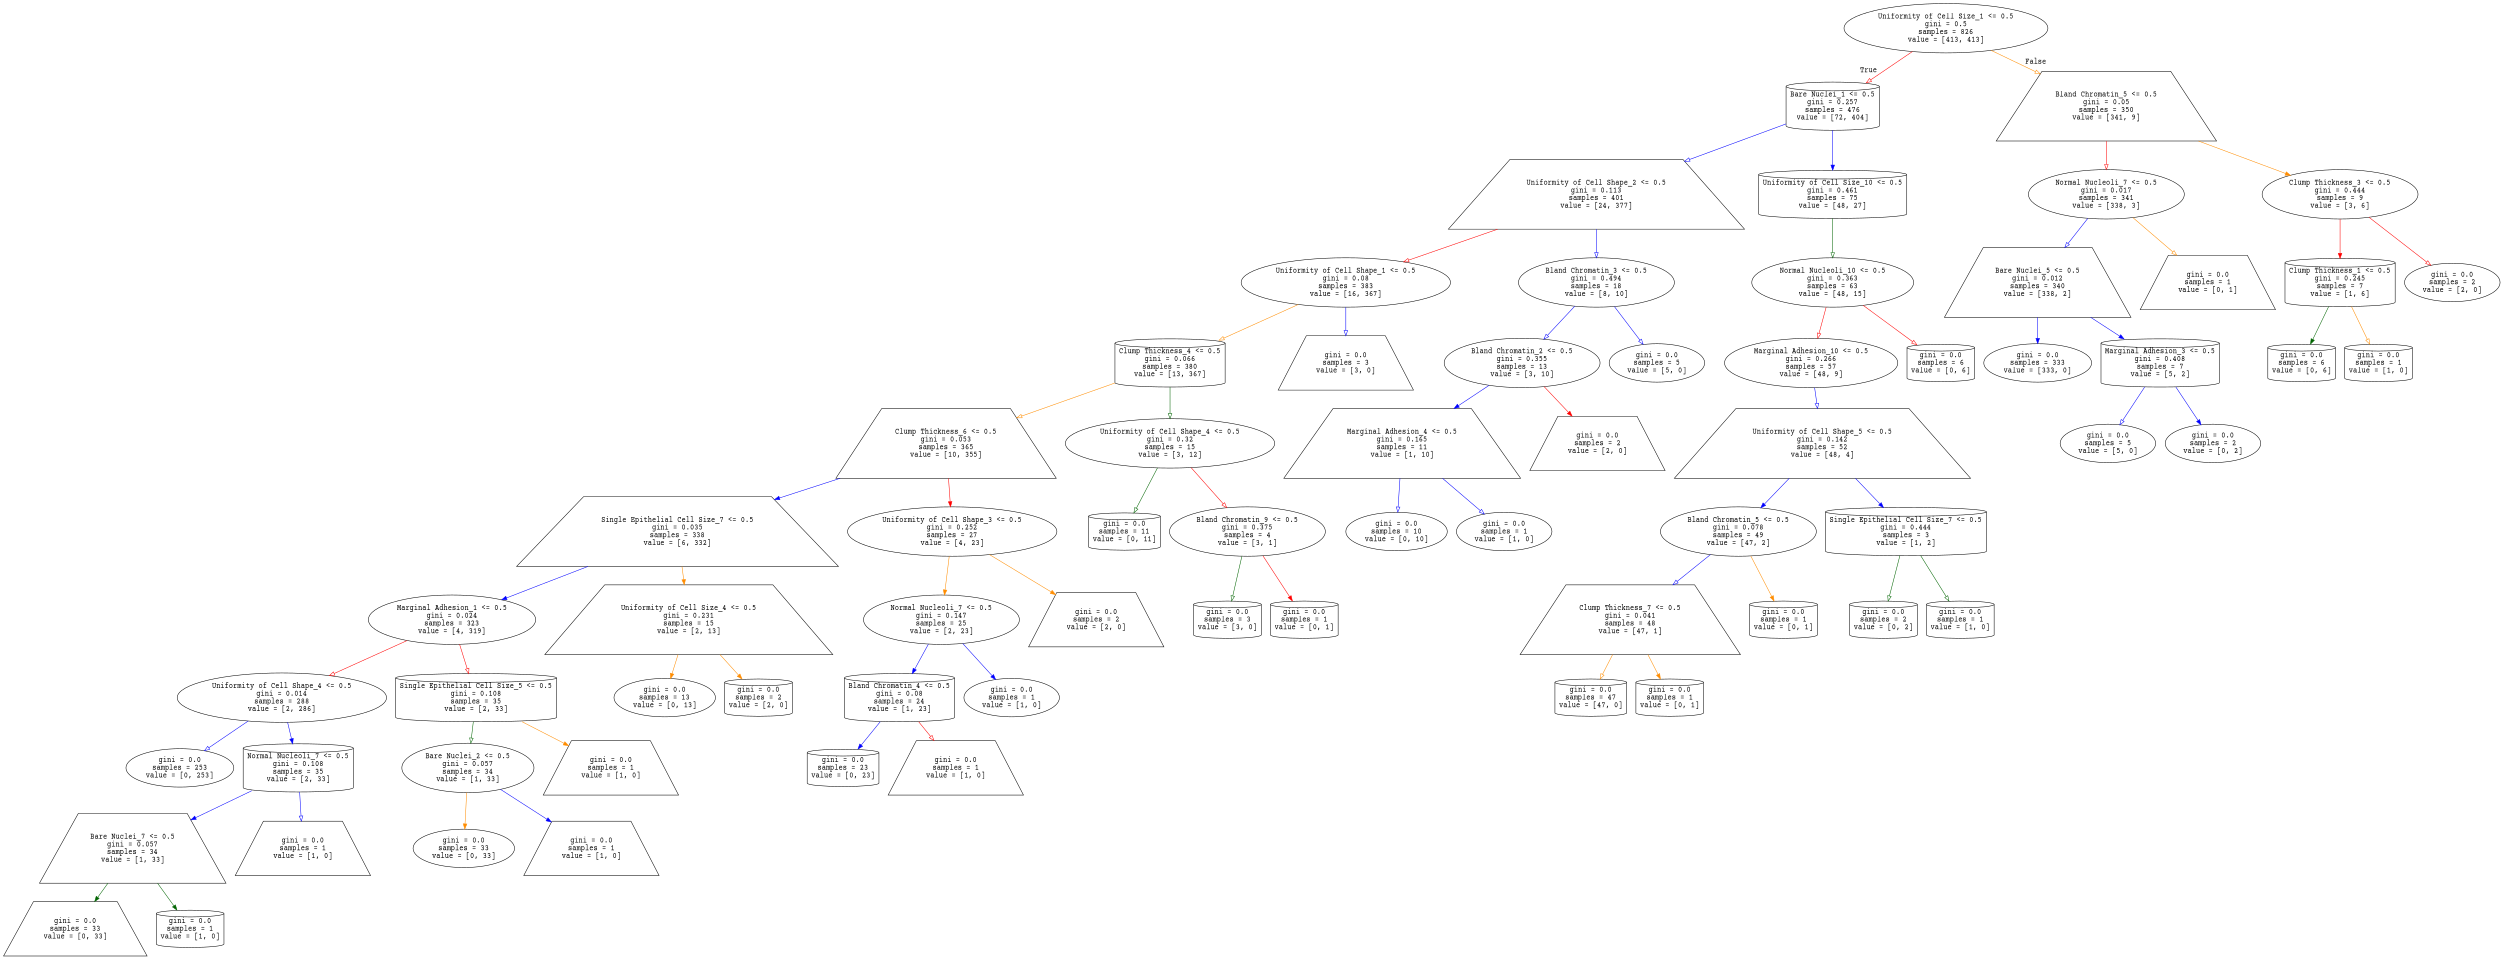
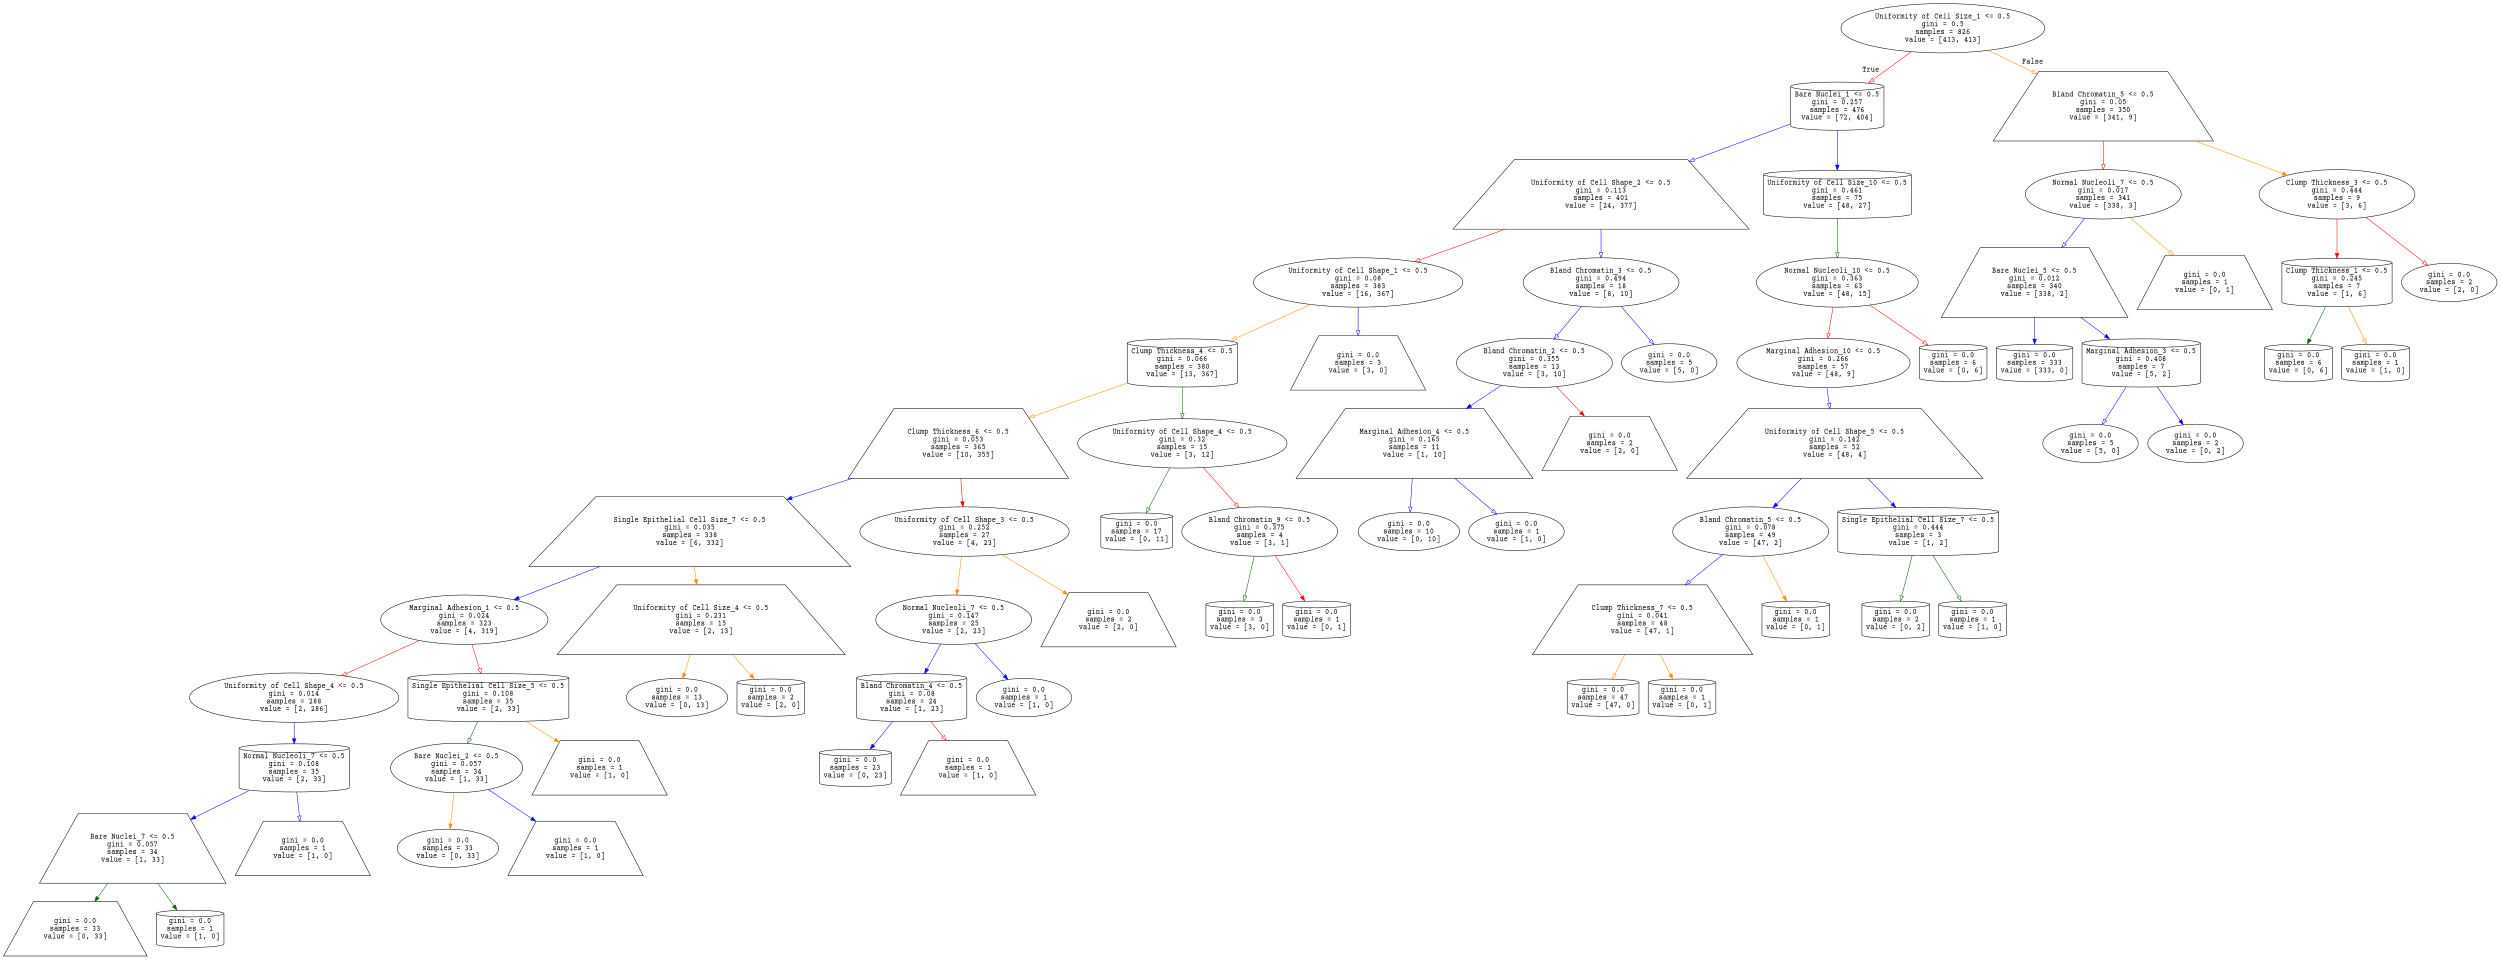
node "gini = 0.0 samples = 333 value = [333, 0]": shape ellipse -> cylinder
node "gini = 0.0 samples = 11 value = [0, 11]": label "gini = 0.0 samples = 11 value = [0, 11]" -> "gini = 0.0 samples = 17 value = [0, 11]"
node "gini = 0.0 samples = 253 value = [0, 253]": removed
